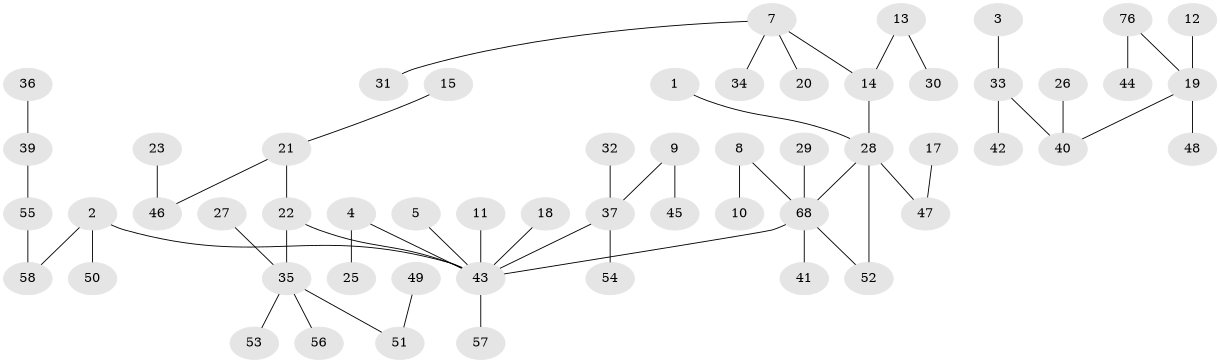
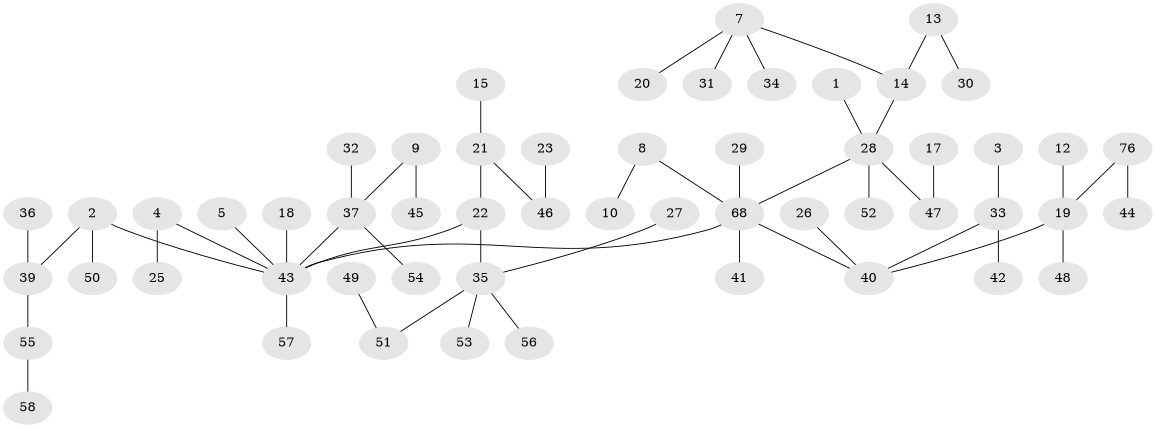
node "11": removed
edge "2" -- "58": now "2" -- "39"
edge "68" -- "52": now "68" -- "40"
